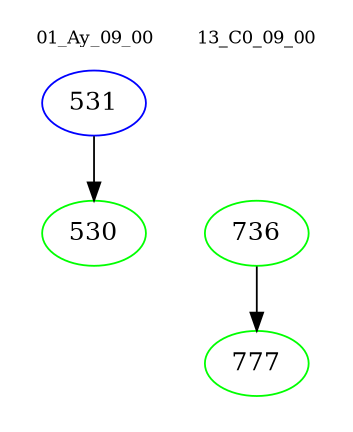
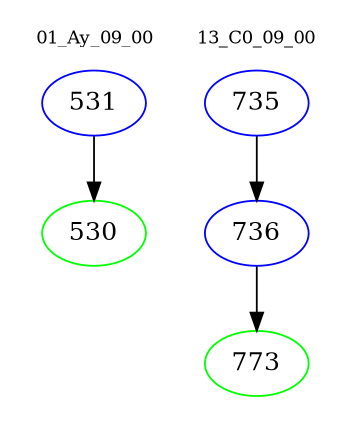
node "735": added
node "736": color green -> blue
node "777": label "777" -> "773"
